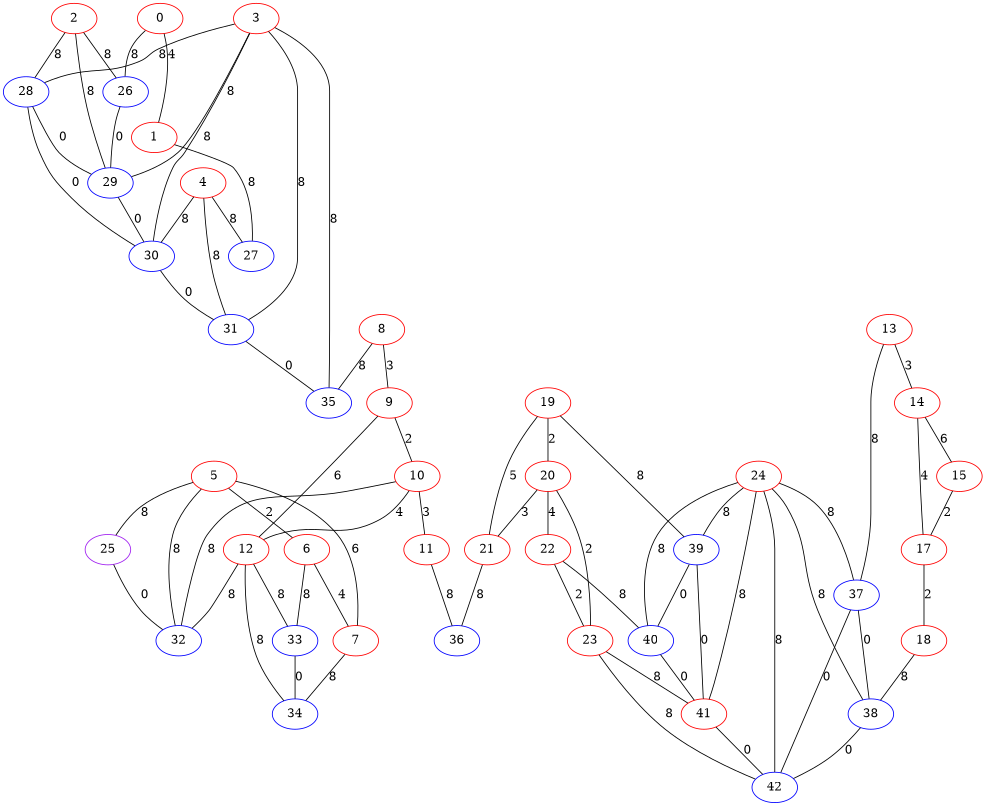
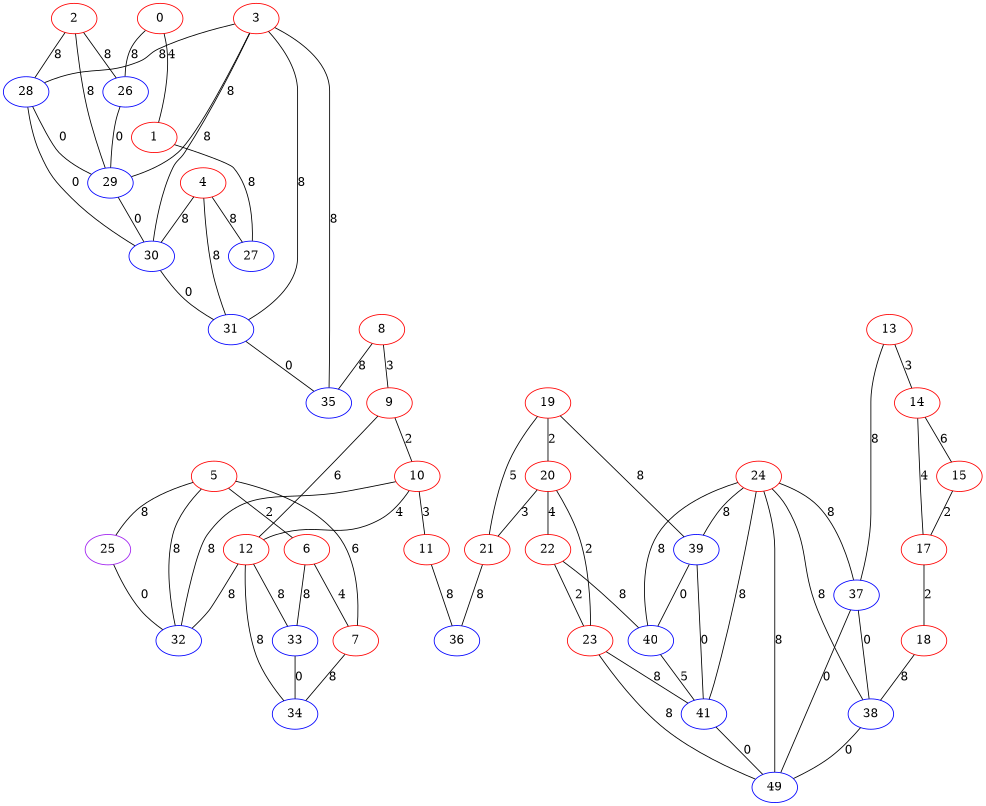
edge "40" -- "41": label "0" -> "5"
node "41": color red -> blue
node "42": label "42" -> "49"
